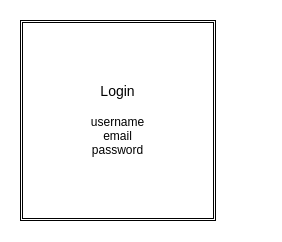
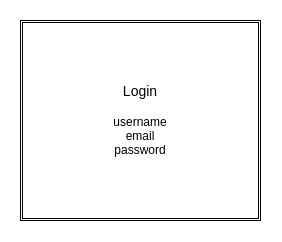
node "Login username email password": size 195x200 -> 240x200
